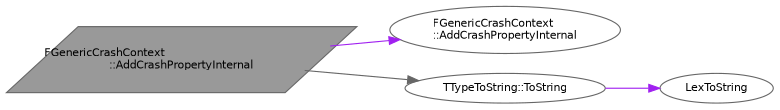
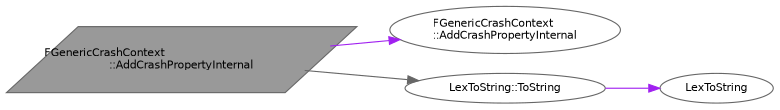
node "TTypeToString::ToString": label "TTypeToString::ToString" -> "LexToString::ToString"
